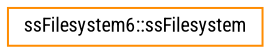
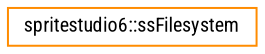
node "ssFilesystem6::ssFilesystem": label "ssFilesystem6::ssFilesystem" -> "spritestudio6::ssFilesystem"
